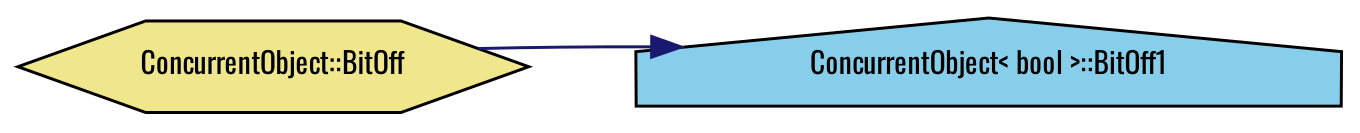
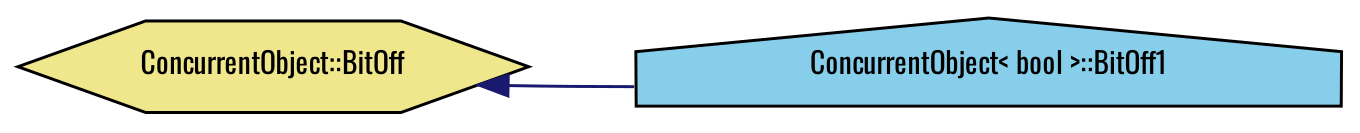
edge "ConcurrentObject::BitOff" -> "ConcurrentObject< bool >::BitOff1": reversed
